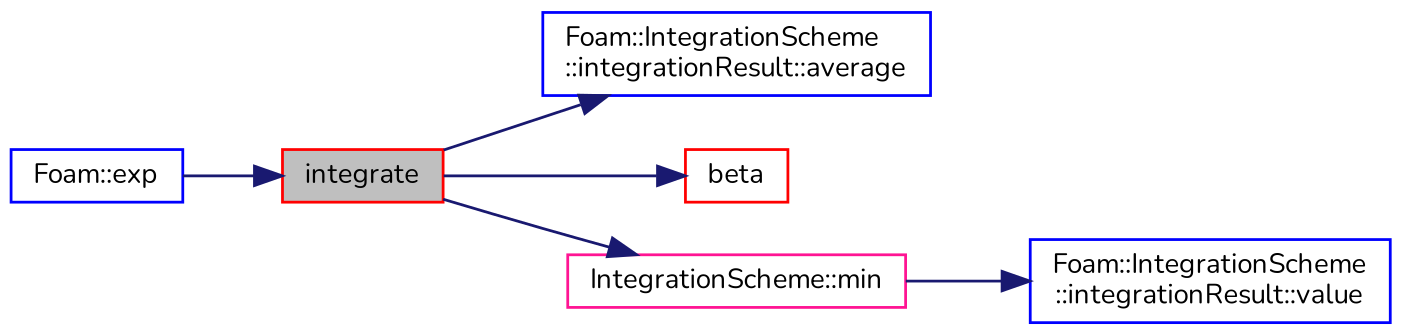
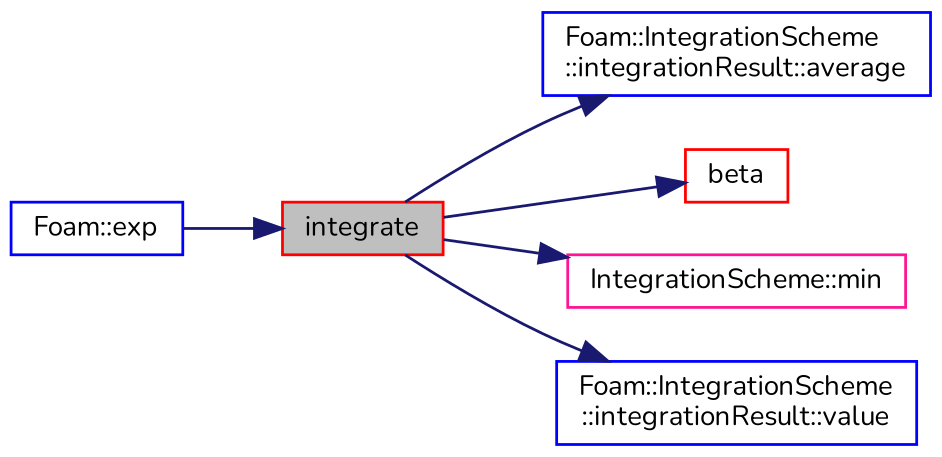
edge "IntegrationScheme::min" -> "Foam::IntegrationScheme ::integrationResult::value": now "integrate" -> "Foam::IntegrationScheme ::integrationResult::value"
